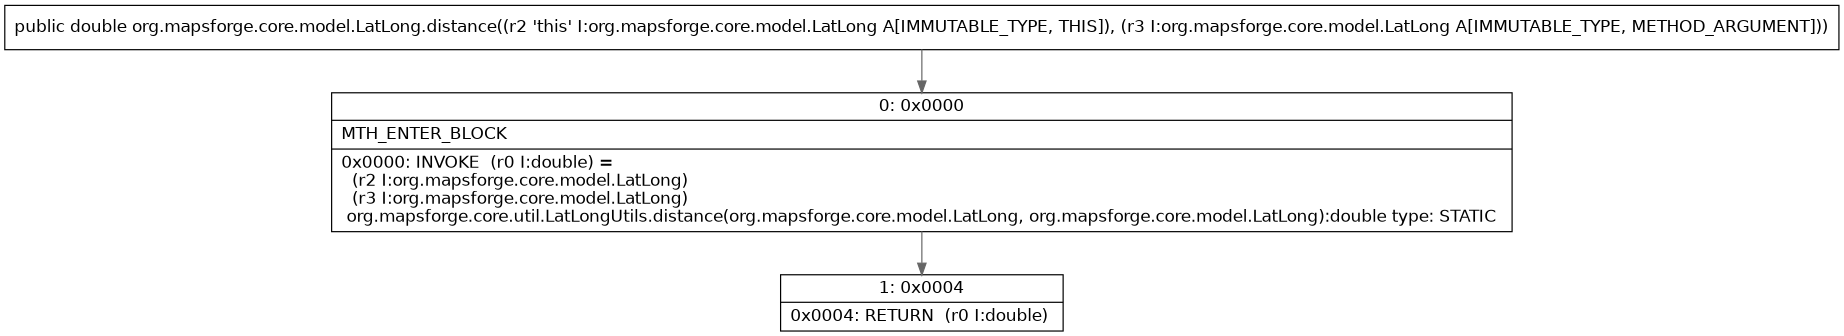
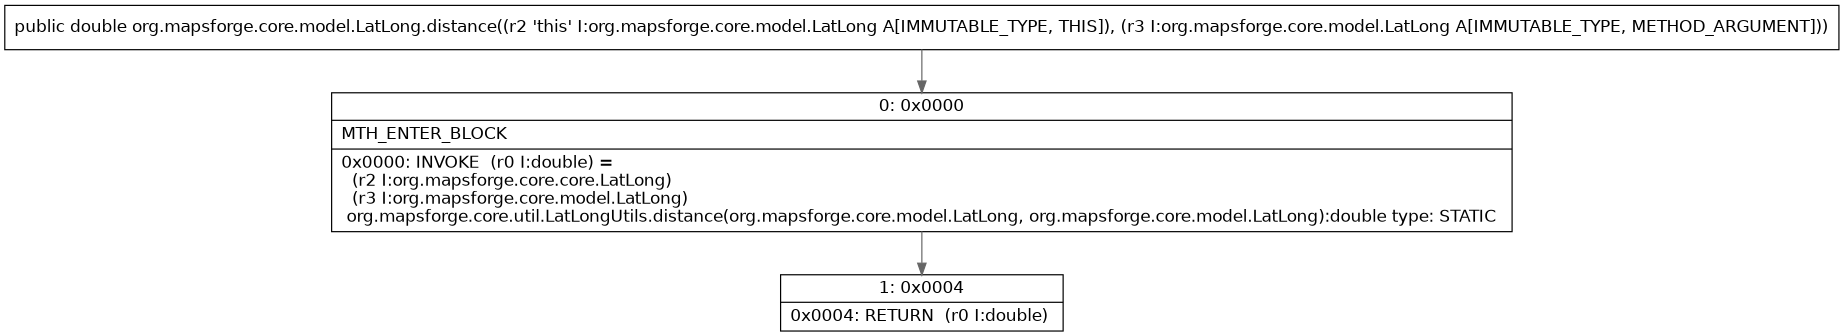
node "0: 0x0000": text "(r2 I:org.mapsforge.core.model.LatLong)" -> "(r2 I:org.mapsforge.core.core.LatLong)"
